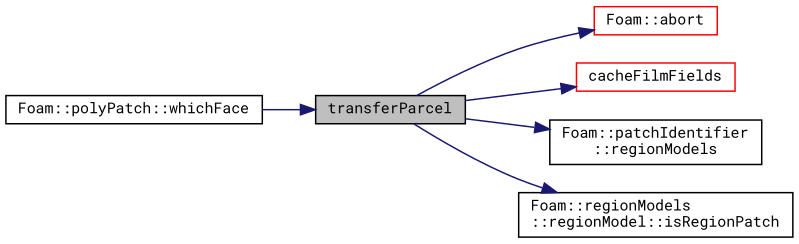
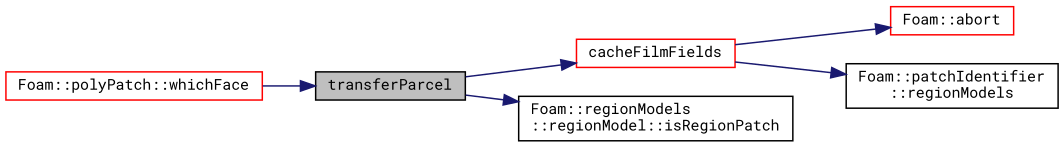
edge "transferParcel" -> "Foam::abort": now "cacheFilmFields" -> "Foam::abort"
node "Foam::polyPatch::whichFace": color black -> red
edge "transferParcel" -> "Foam::patchIdentifier ::regionModels": now "cacheFilmFields" -> "Foam::patchIdentifier ::regionModels"
